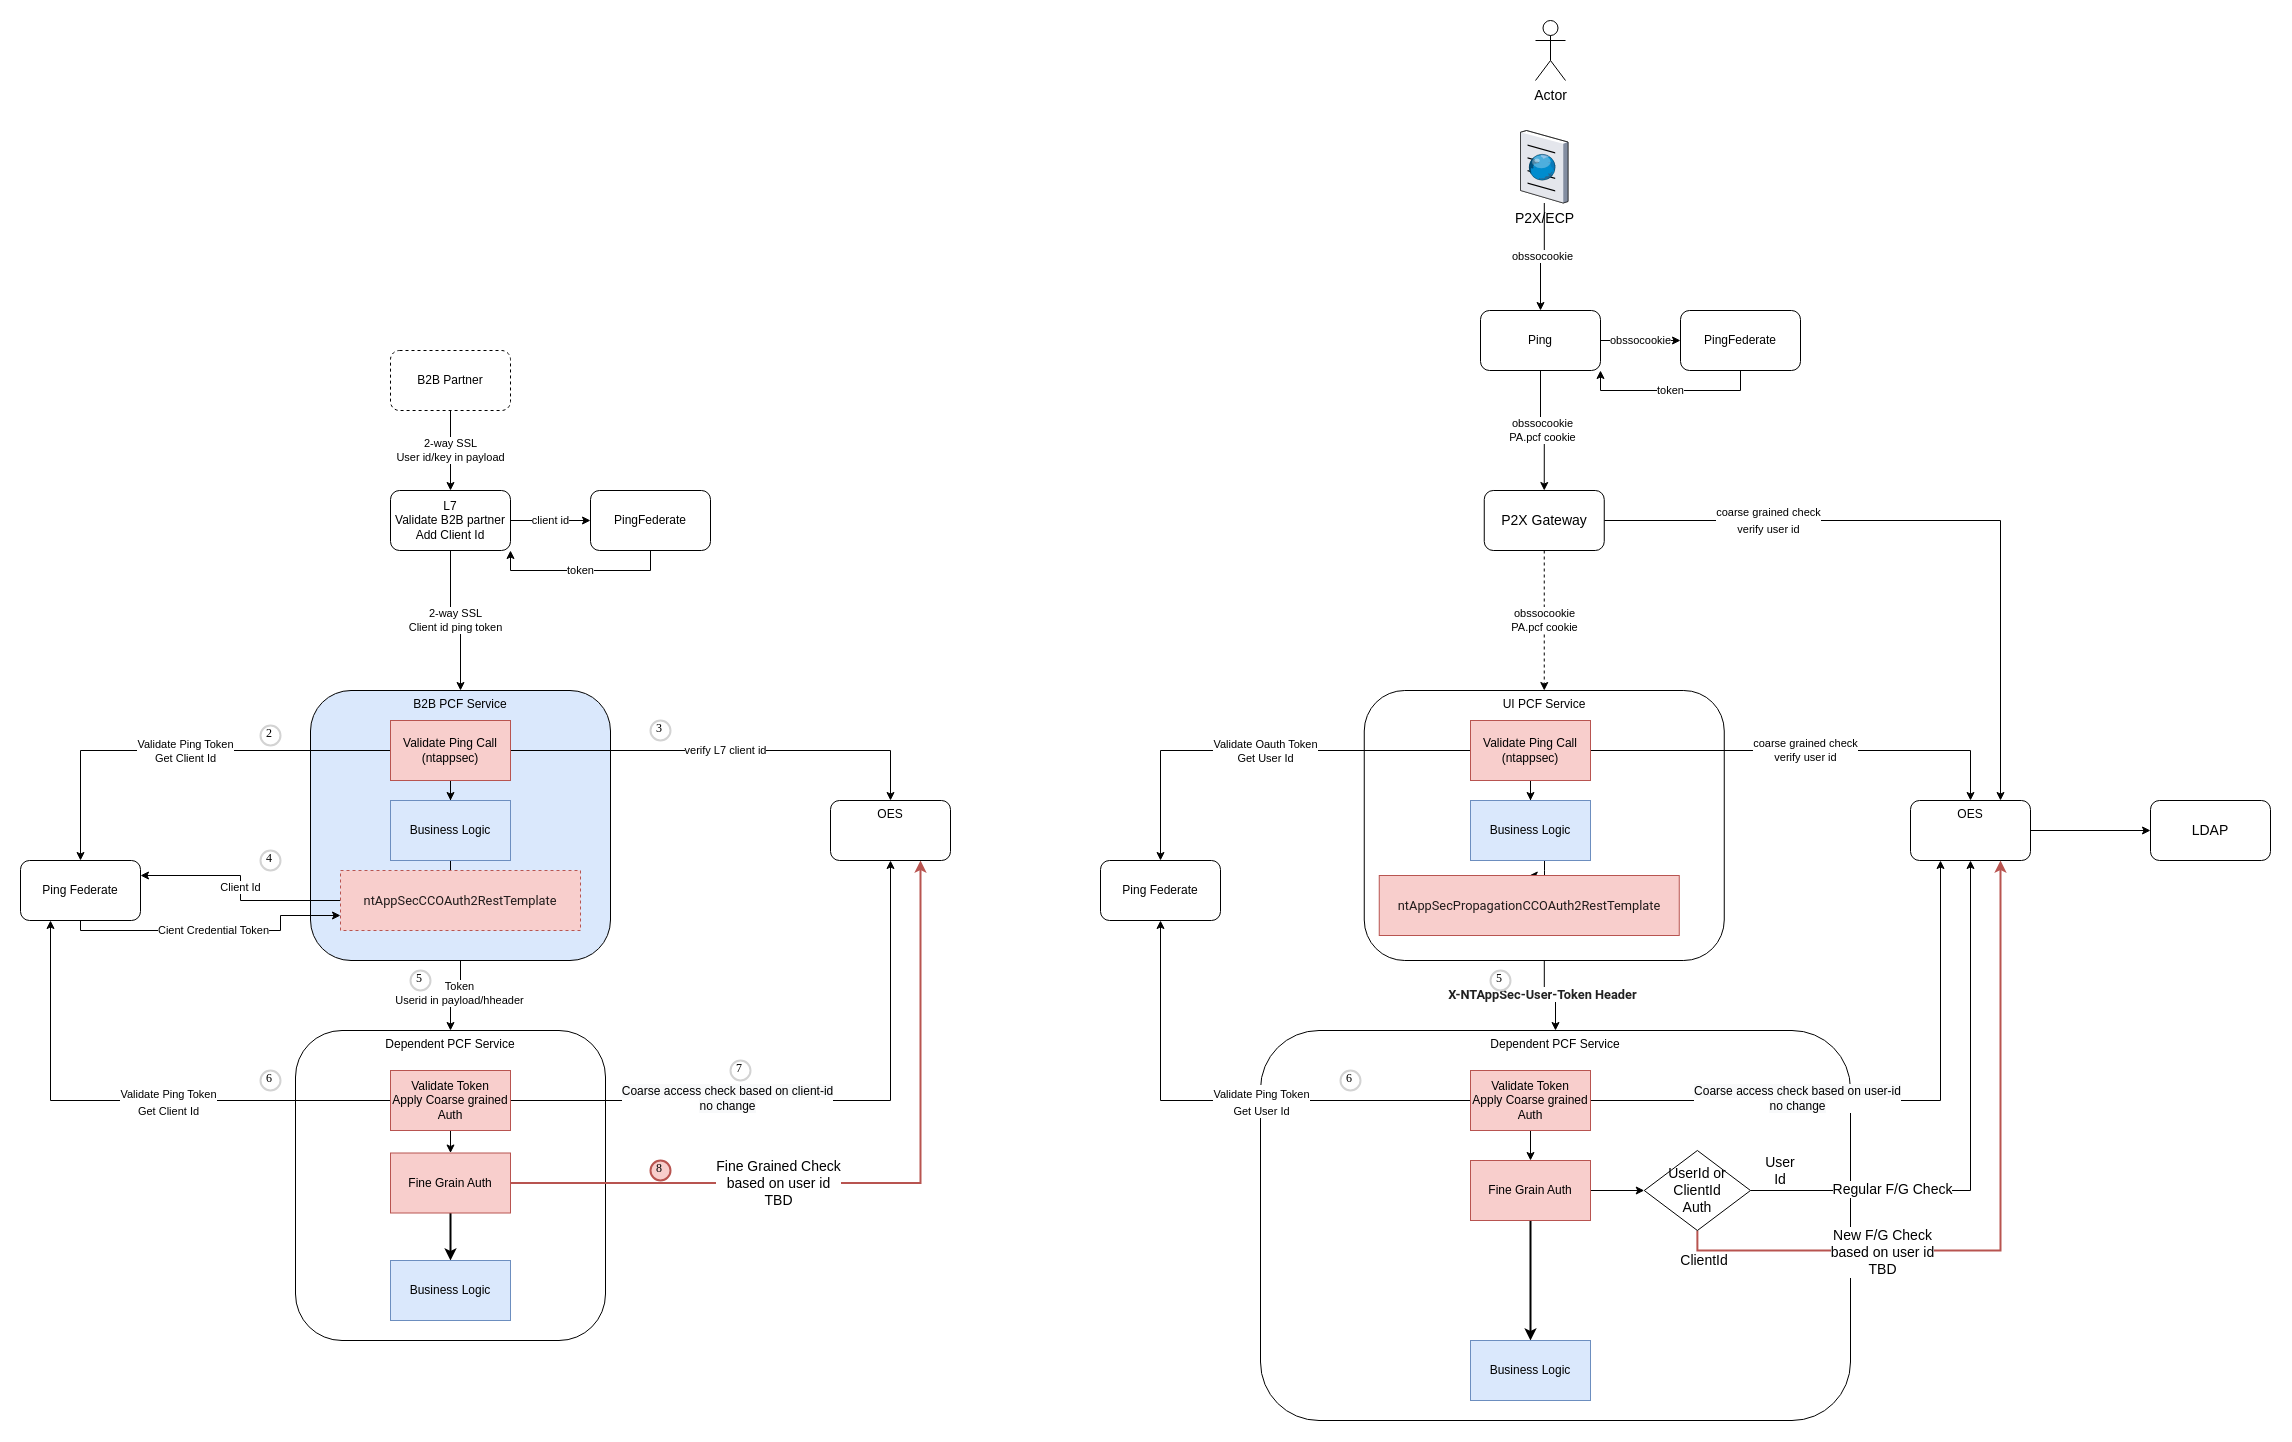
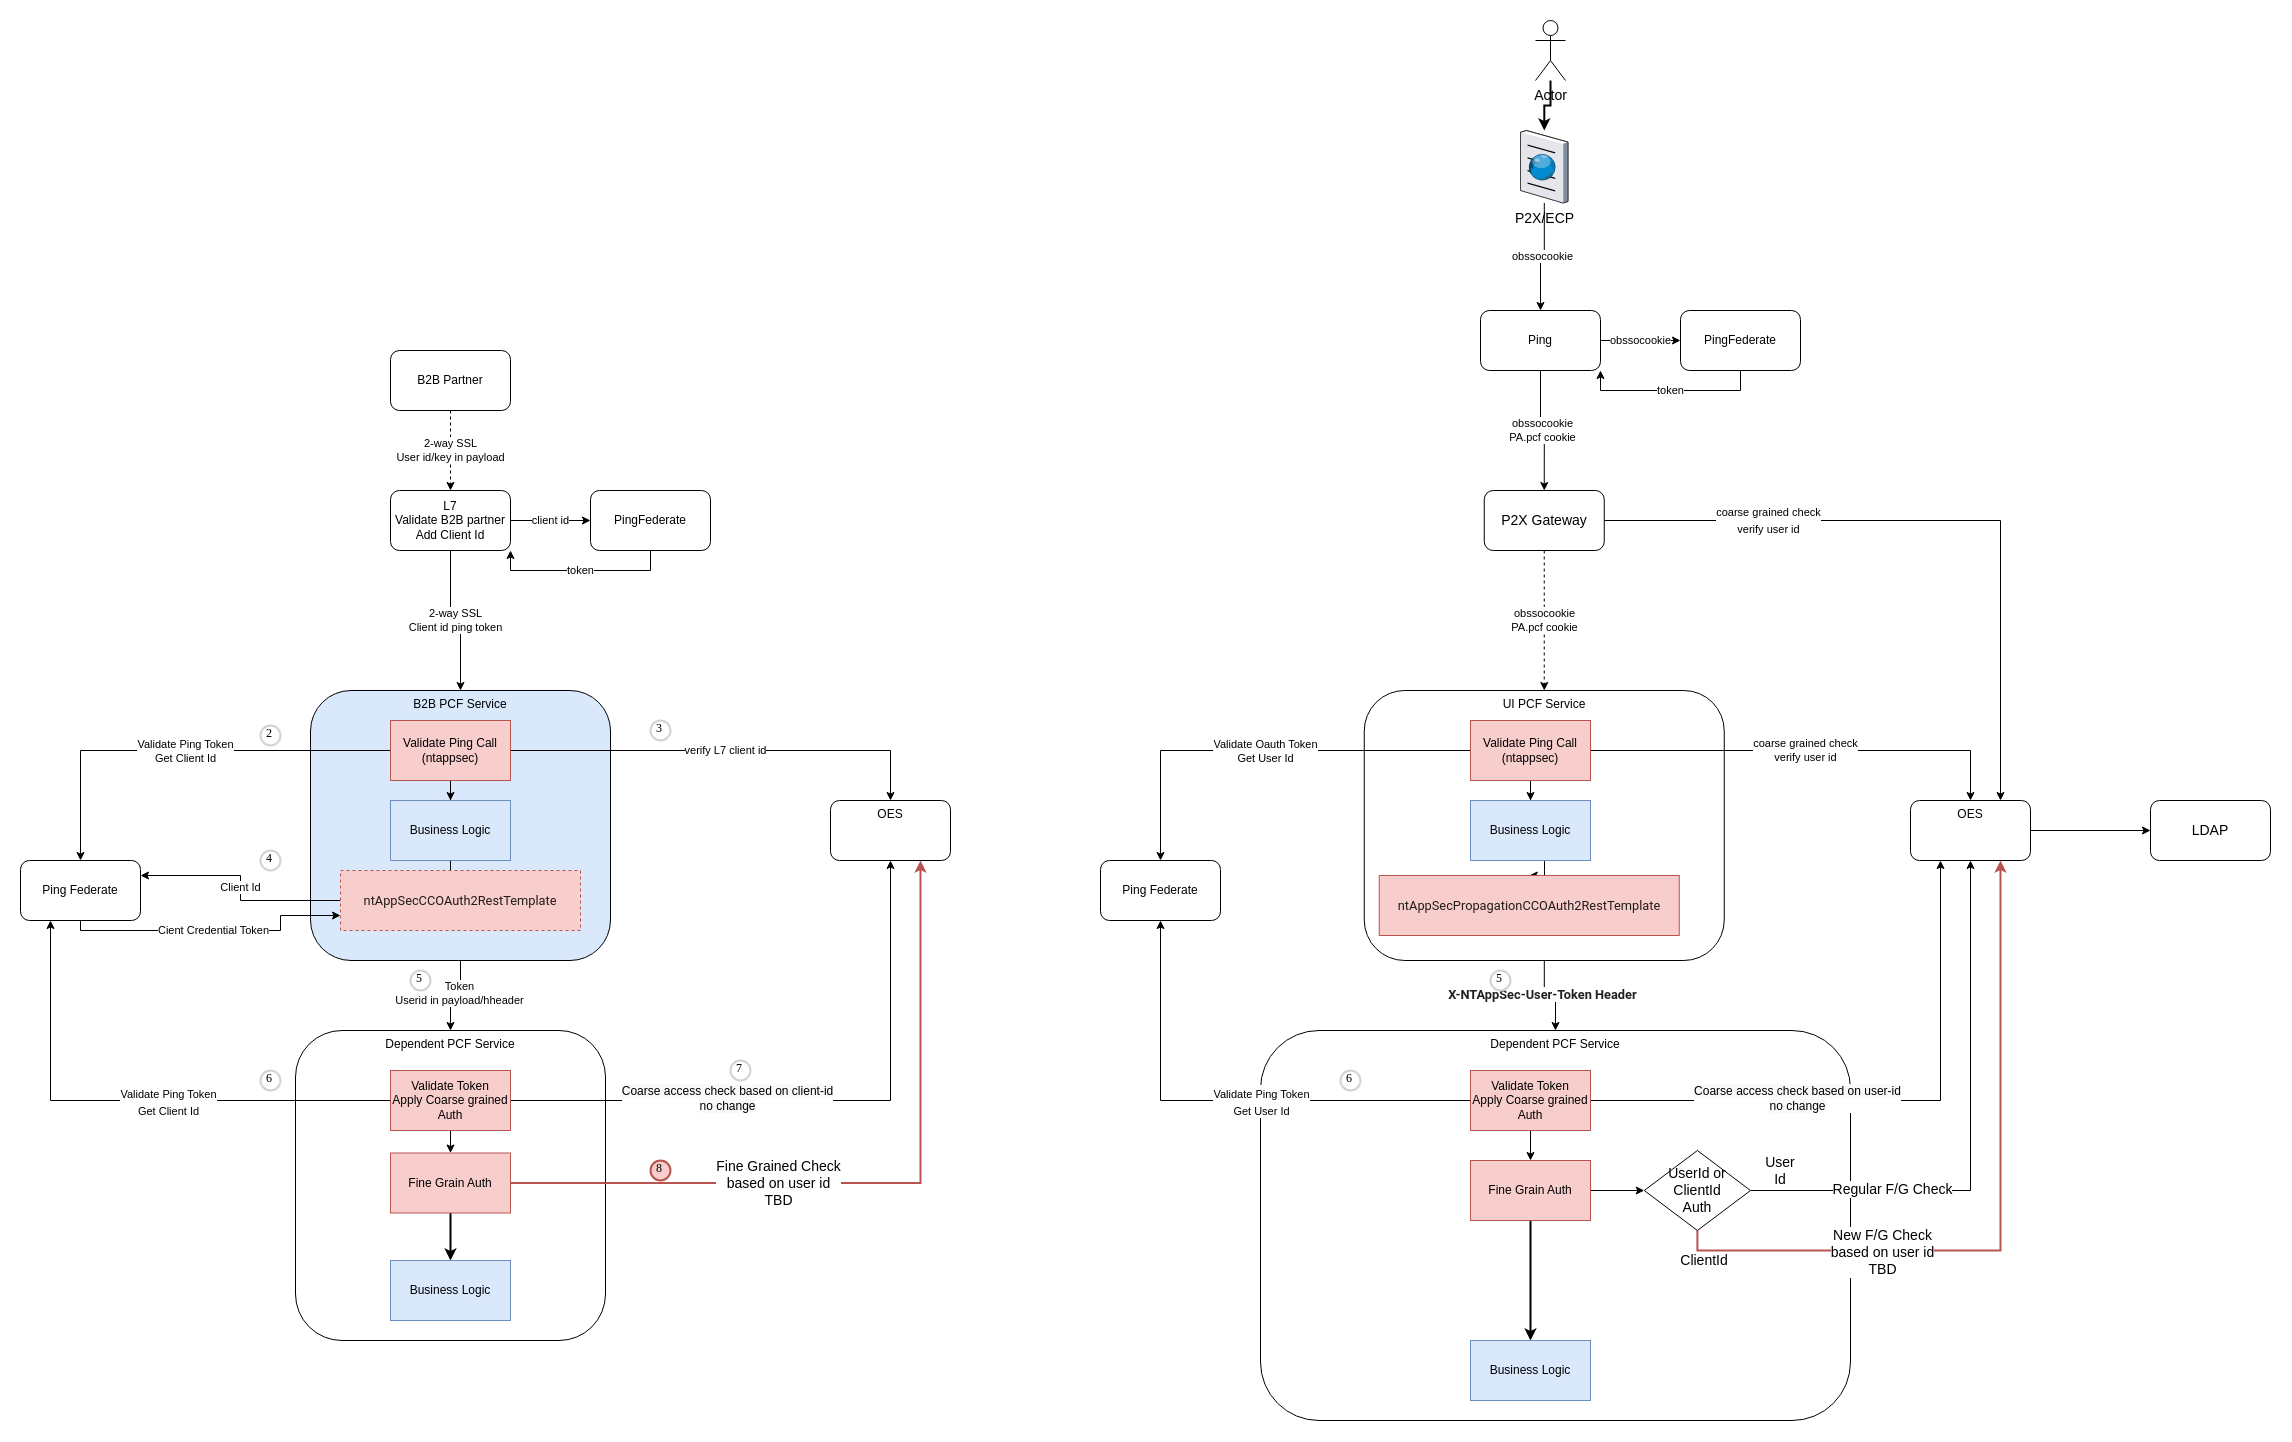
edge "Actor" -> "P2X/ECP": added
node "B2B Partner": style dashed -> solid
edge "B2B Partner" -> "L7 Validate B2B partner Add Client Id": style solid -> dashed
